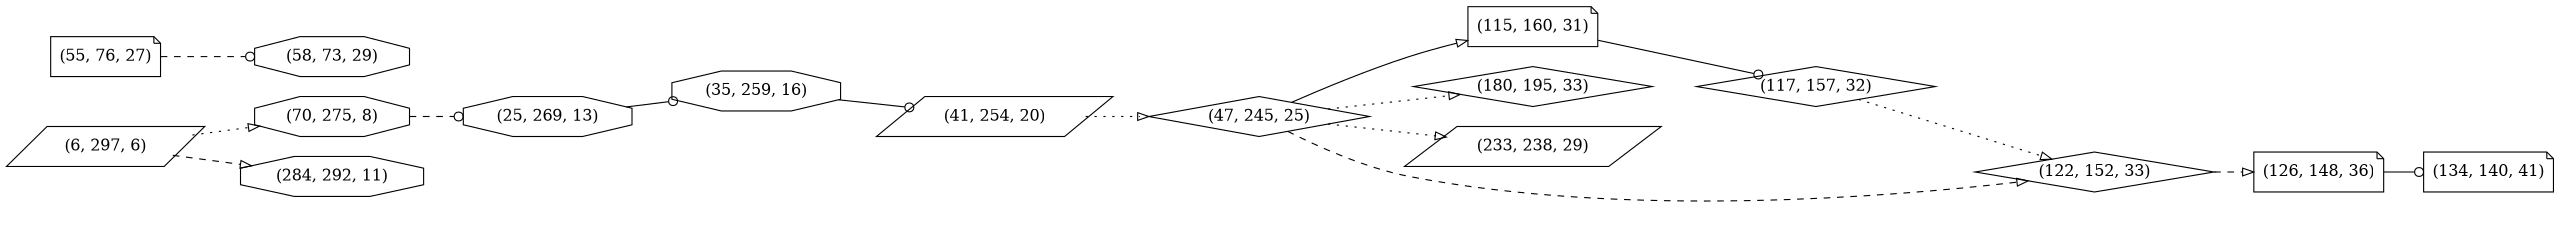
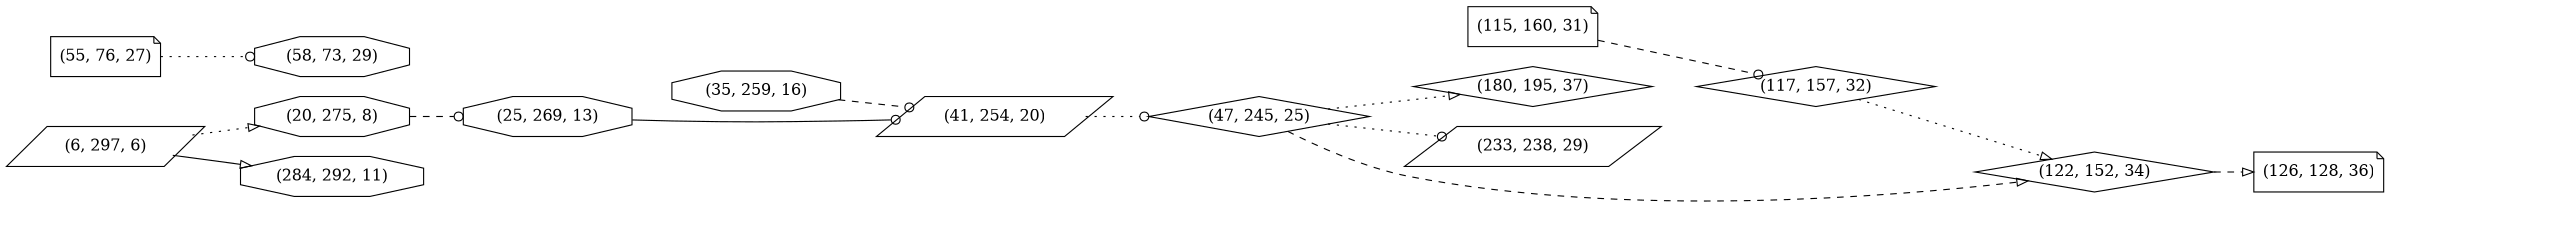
edge "(55, 76, 27)" -> "(58, 73, 29)": style dashed -> dotted
edge "(115, 160, 31)" -> "(117, 157, 32)": style solid -> dashed
edge "(47, 245, 25)" -> "(115, 160, 31)": removed
node "(180, 195, 33)": label "(180, 195, 33)" -> "(180, 195, 37)"
edge "(35, 259, 16)" -> "(41, 254, 20)": style solid -> dashed
edge "(25, 269, 13)" -> "(35, 259, 16)": now "(25, 269, 13)" -> "(41, 254, 20)"
node "(70, 275, 8)": label "(70, 275, 8)" -> "(20, 275, 8)"
edge "(41, 254, 20)" -> "(47, 245, 25)": arrowhead onormal -> odot
edge "(47, 245, 25)" -> "(233, 238, 29)": arrowhead onormal -> odot
edge "(6, 297, 6)" -> "(284, 292, 11)": style dashed -> solid
node "(122, 152, 33)": label "(122, 152, 33)" -> "(122, 152, 34)"
node "(126, 148, 36)": label "(126, 148, 36)" -> "(126, 128, 36)"
node "(134, 140, 41)": removed
